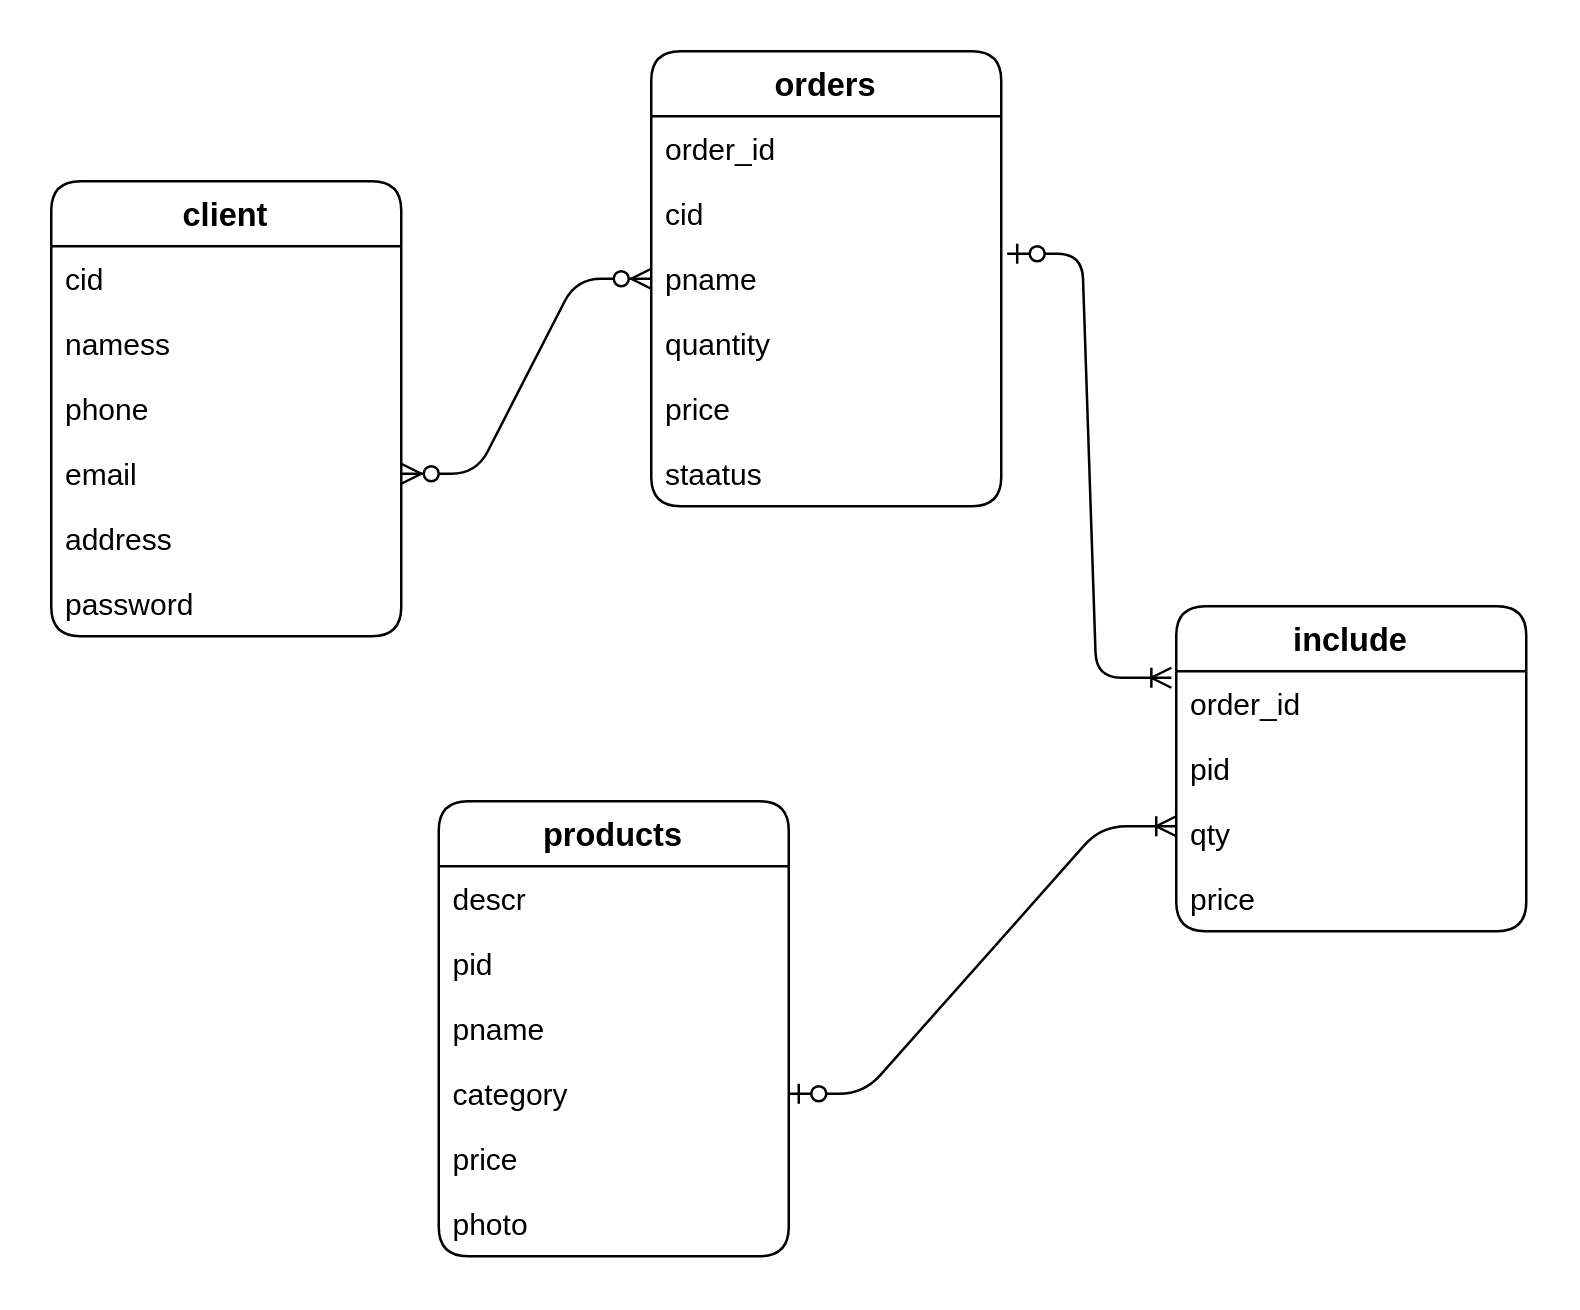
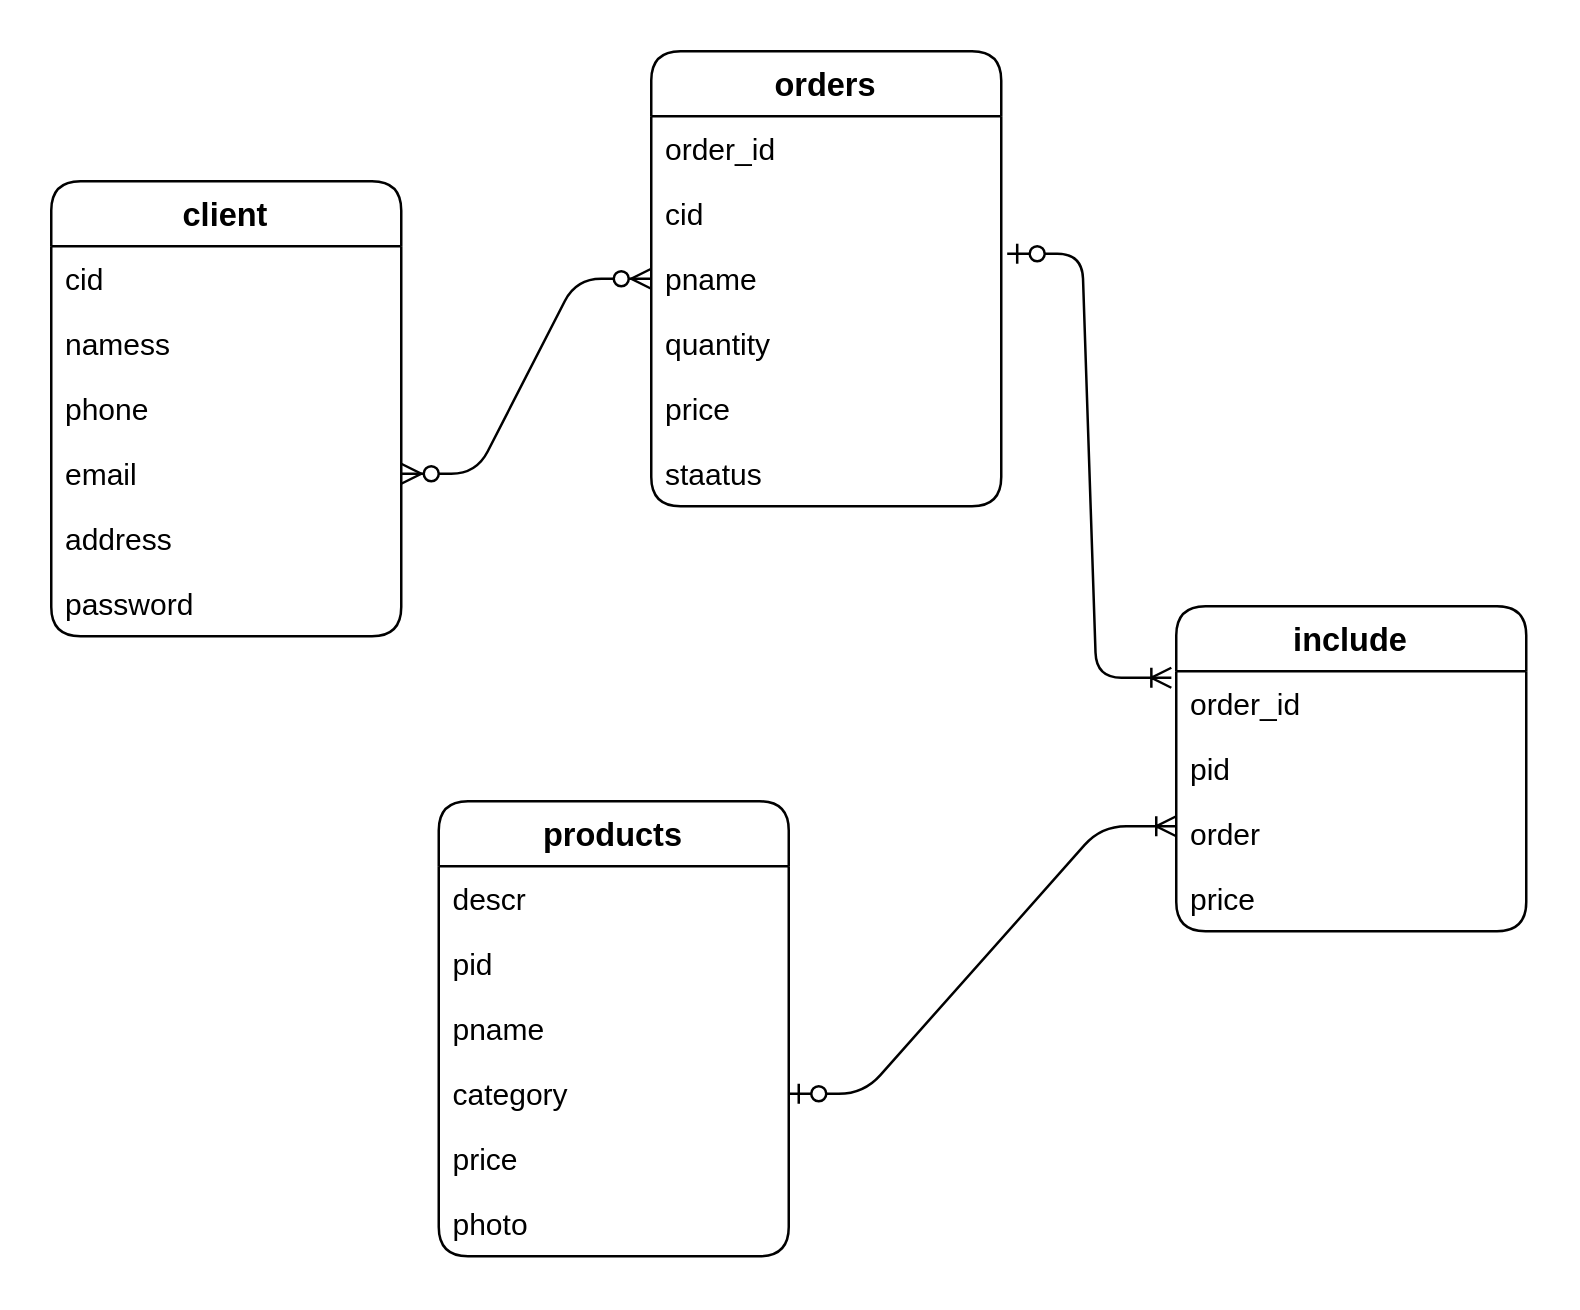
node "qty": label "qty" -> "order"
